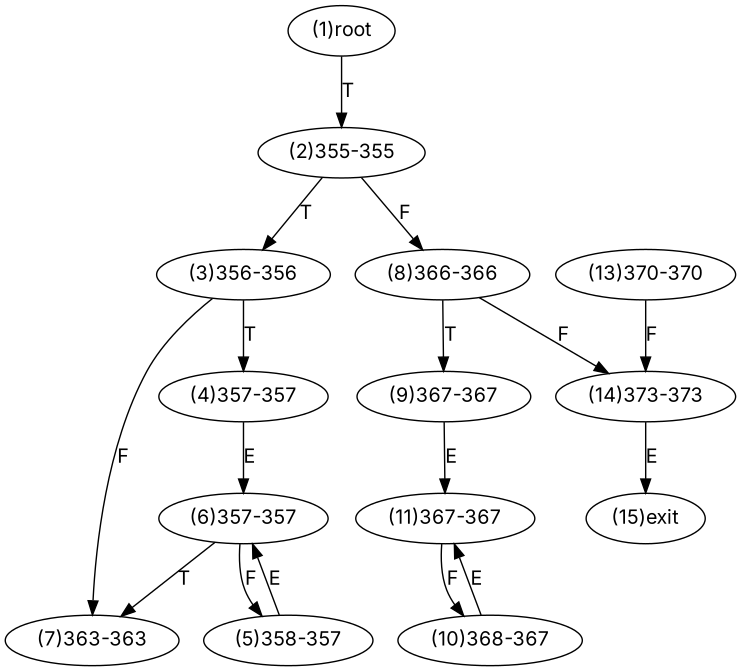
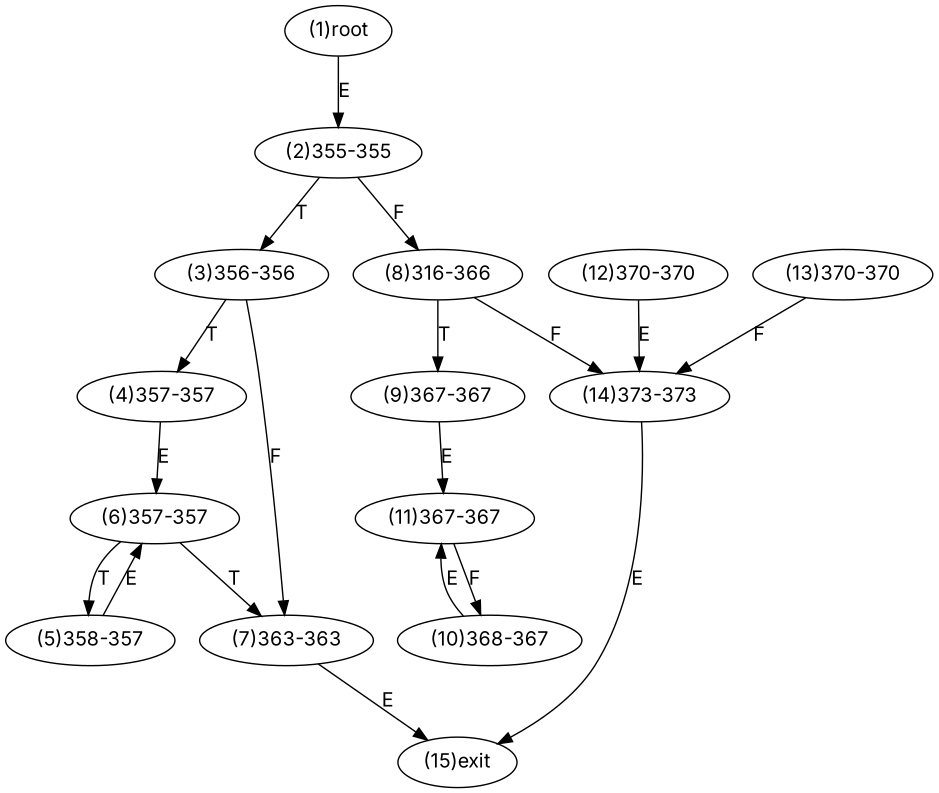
edge "(1)root" -> "(2)355-355": label "T" -> "E"
node "(8)366-366": label "(8)366-366" -> "(8)316-366"
node "(12)370-370": added
edge "(6)357-357" -> "(5)358-357": label "F" -> "T"
edge "(7)363-363" -> "(15)exit": added, label "E"
